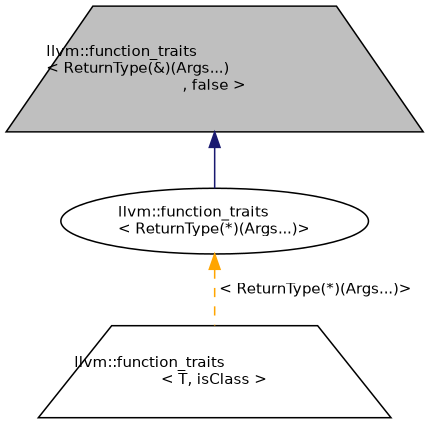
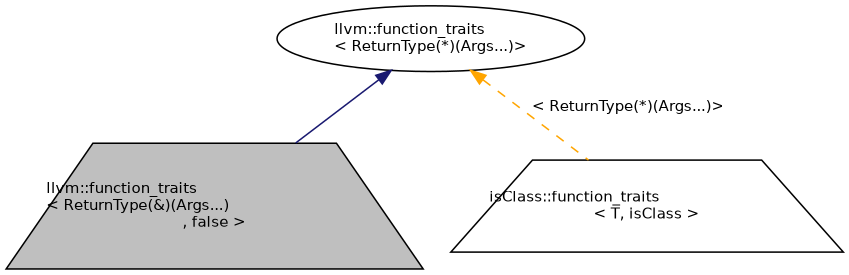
edge "llvm::function_traits < ReturnType(*)(Args...)>" -> "llvm::function_traits < ReturnType(&)(Args...) , false >": reversed
node "llvm::function_traits < T, isClass >": label "llvm::function_traits < T, isClass >" -> "isClass::function_traits < T, isClass >"
